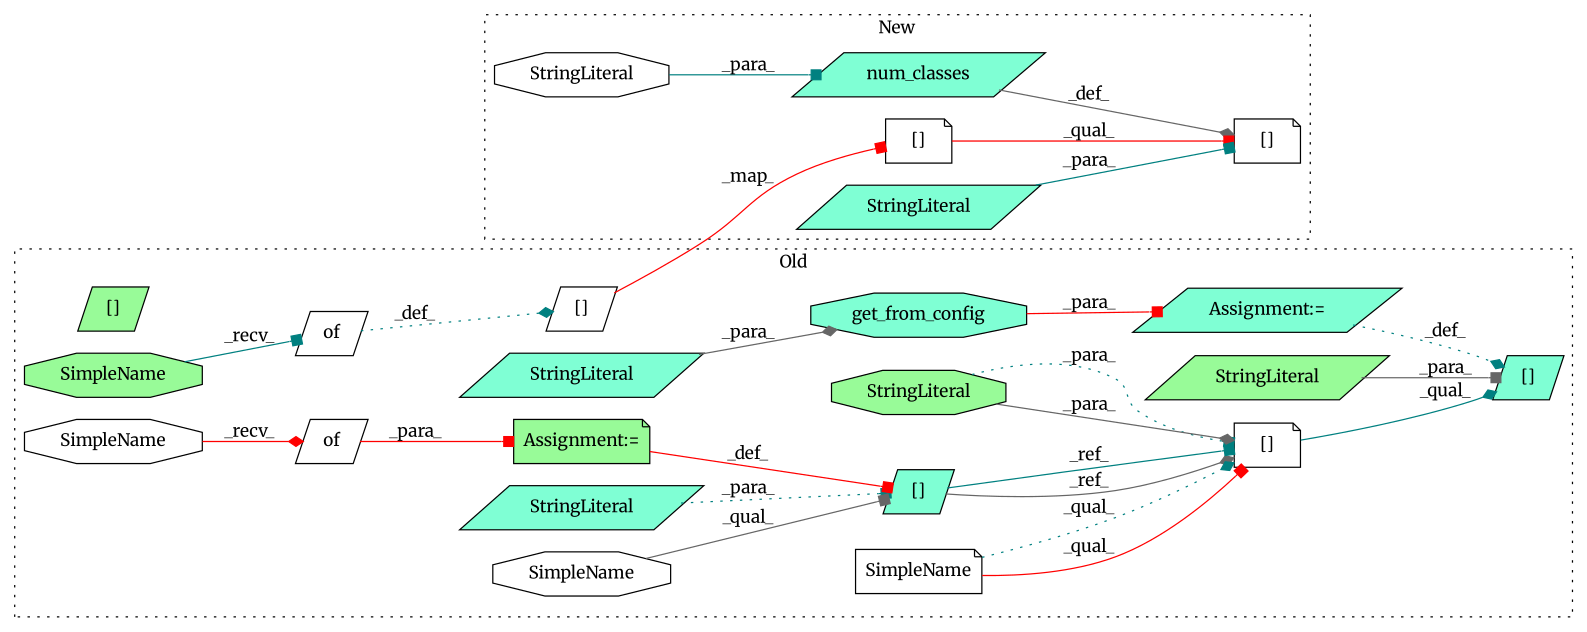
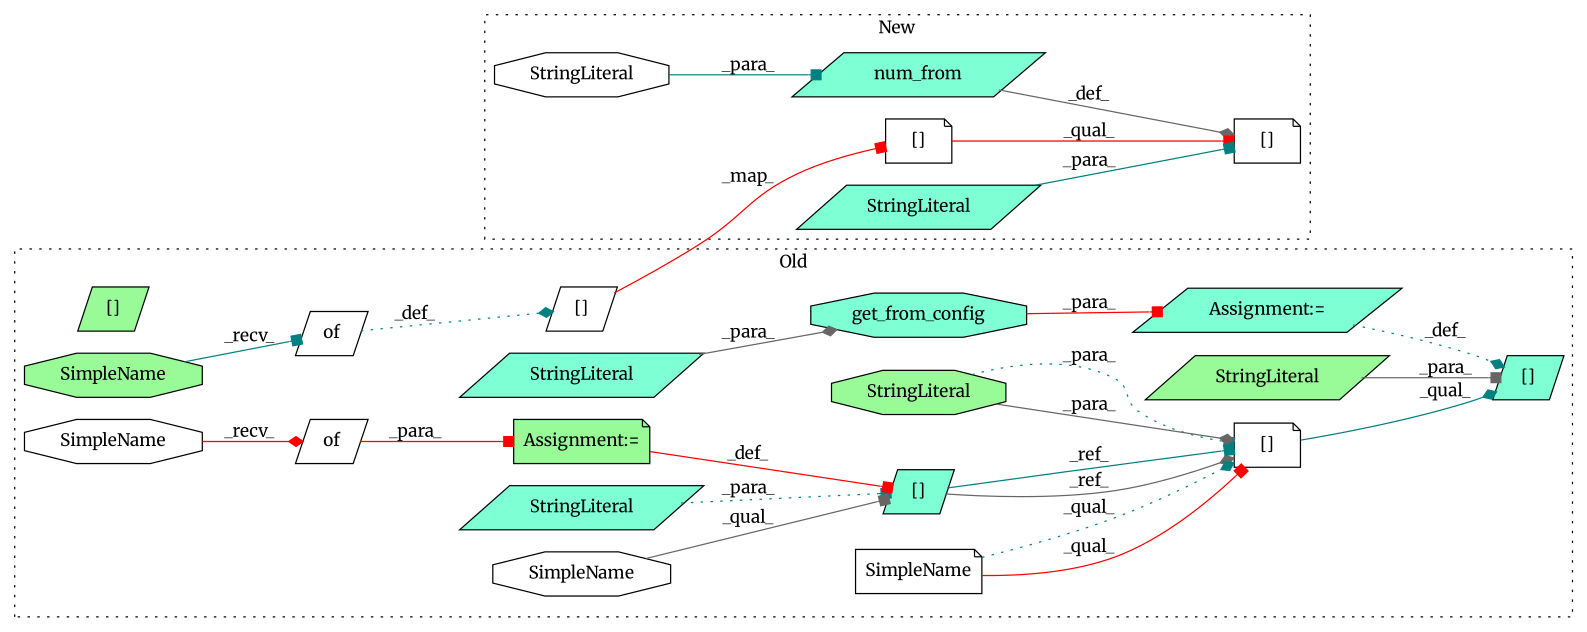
node "num_classes": label "num_classes" -> "num_from"
